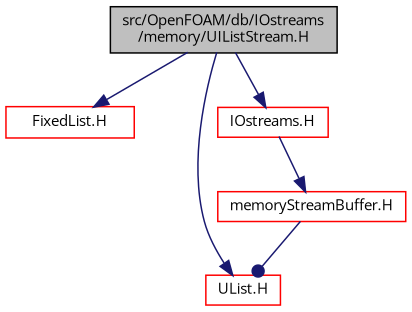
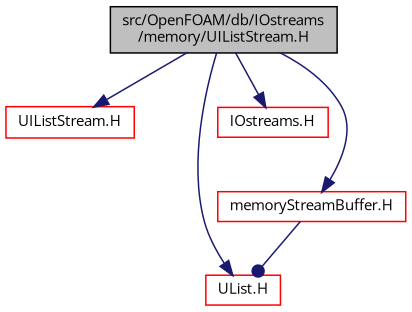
node "FixedList.H": label "FixedList.H" -> "UIListStream.H"
edge "IOstreams.H" -> "memoryStreamBuffer.H": now "src/OpenFOAM/db/IOstreams /memory/UIListStream.H" -> "memoryStreamBuffer.H"
